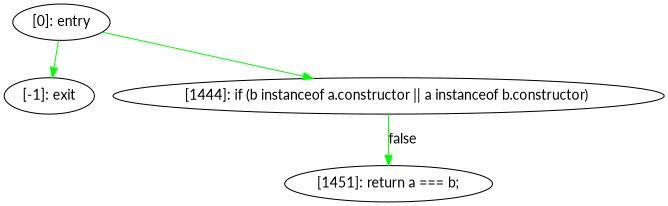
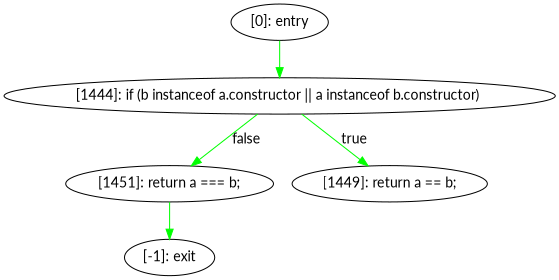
edge "[0]: entry" -> "[-1]: exit": now "[1451]: return a === b;" -> "[-1]: exit"
node "[1449]: return a == b;": added
